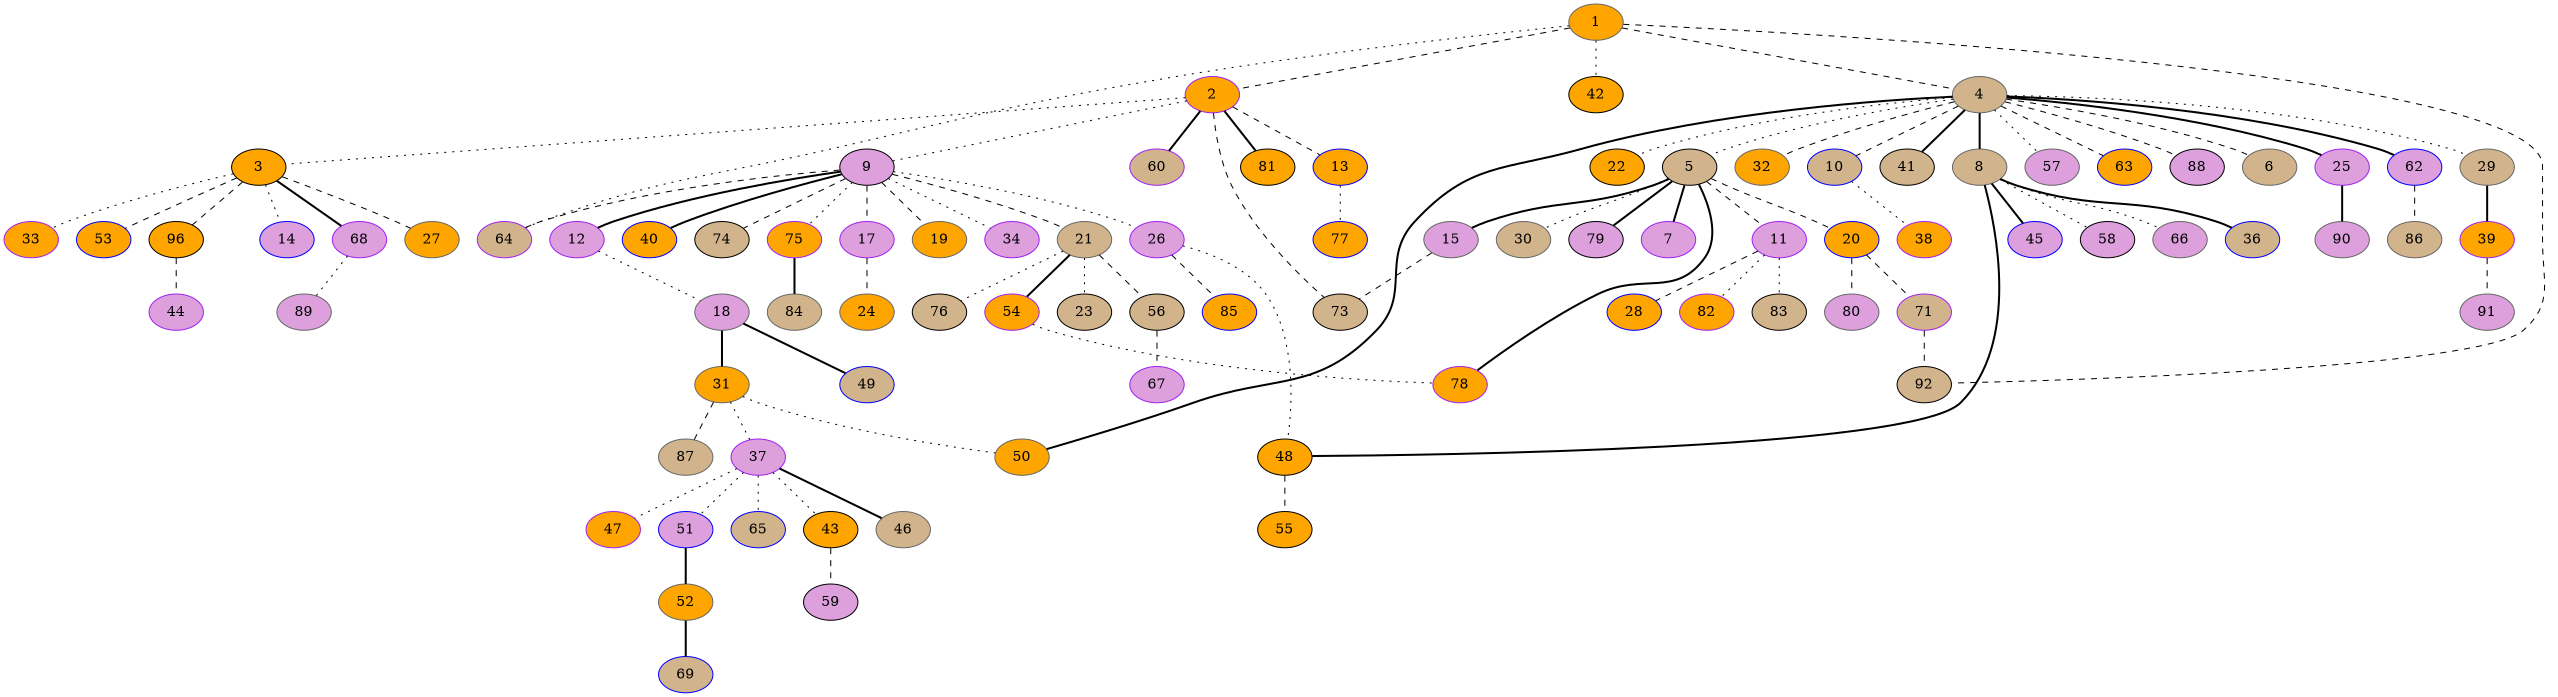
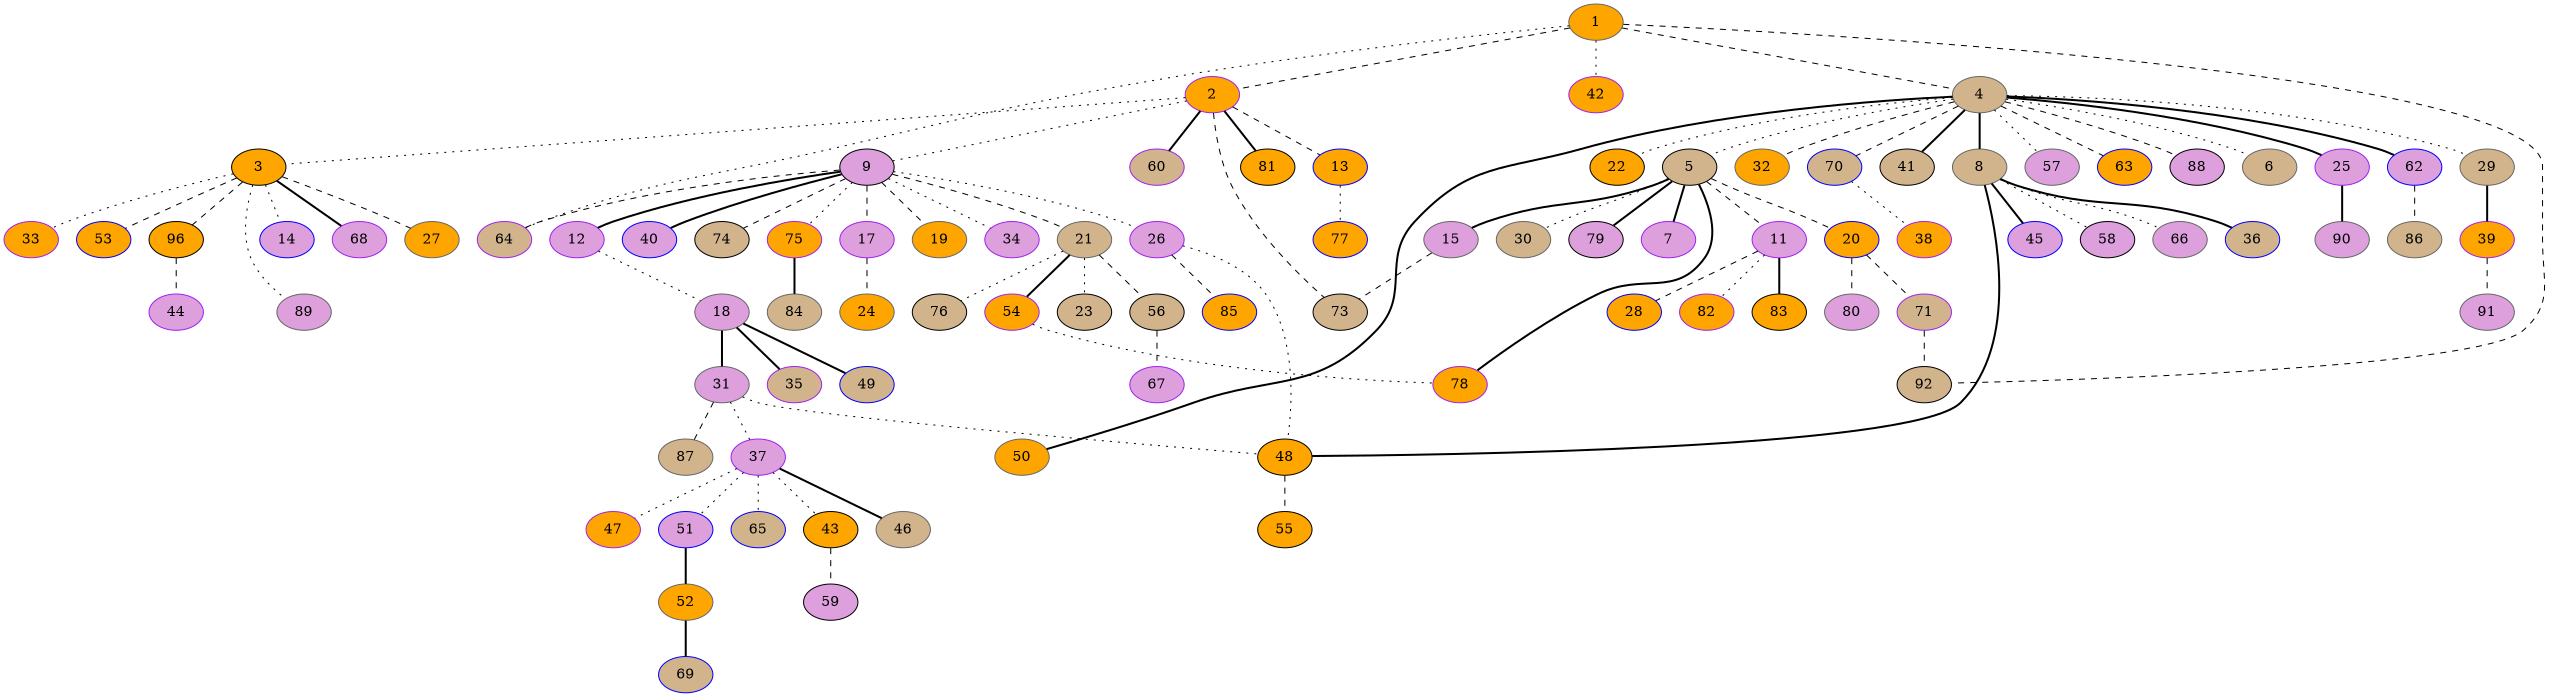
node "42": color black -> purple
edge "4" -- "6": style dashed -> dotted
node "10": label "10" -> "70"
node "40": fillcolor orange -> plum
edge "68" -- "89": now "3" -- "89"
edge "11" -- "83": style dotted -> bold
node "83": fillcolor tan -> orange
node "31": fillcolor orange -> plum
node "35": added
edge "31" -- "50": now "31" -- "48"
